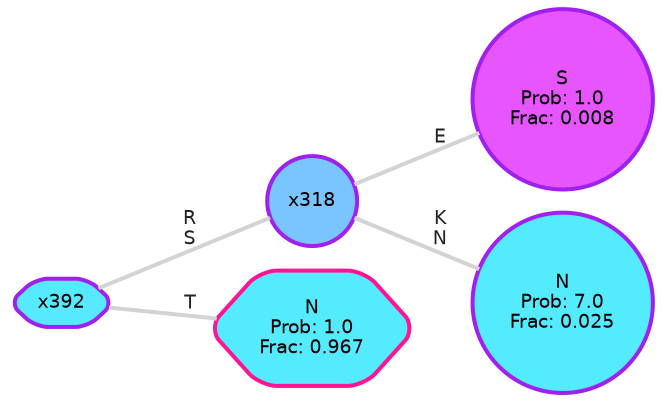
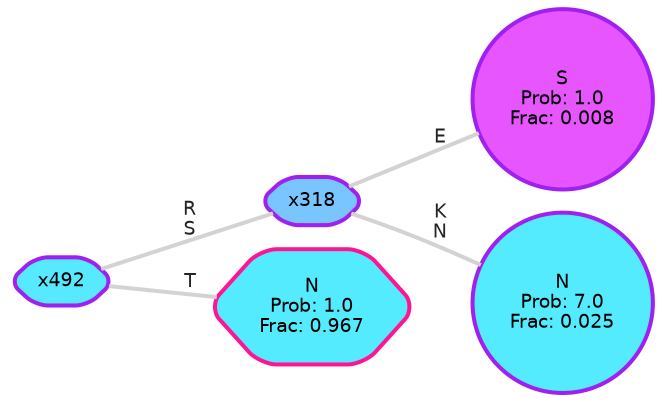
node "x318": shape circle -> hexagon
node "x392": label "x392" -> "x492"
